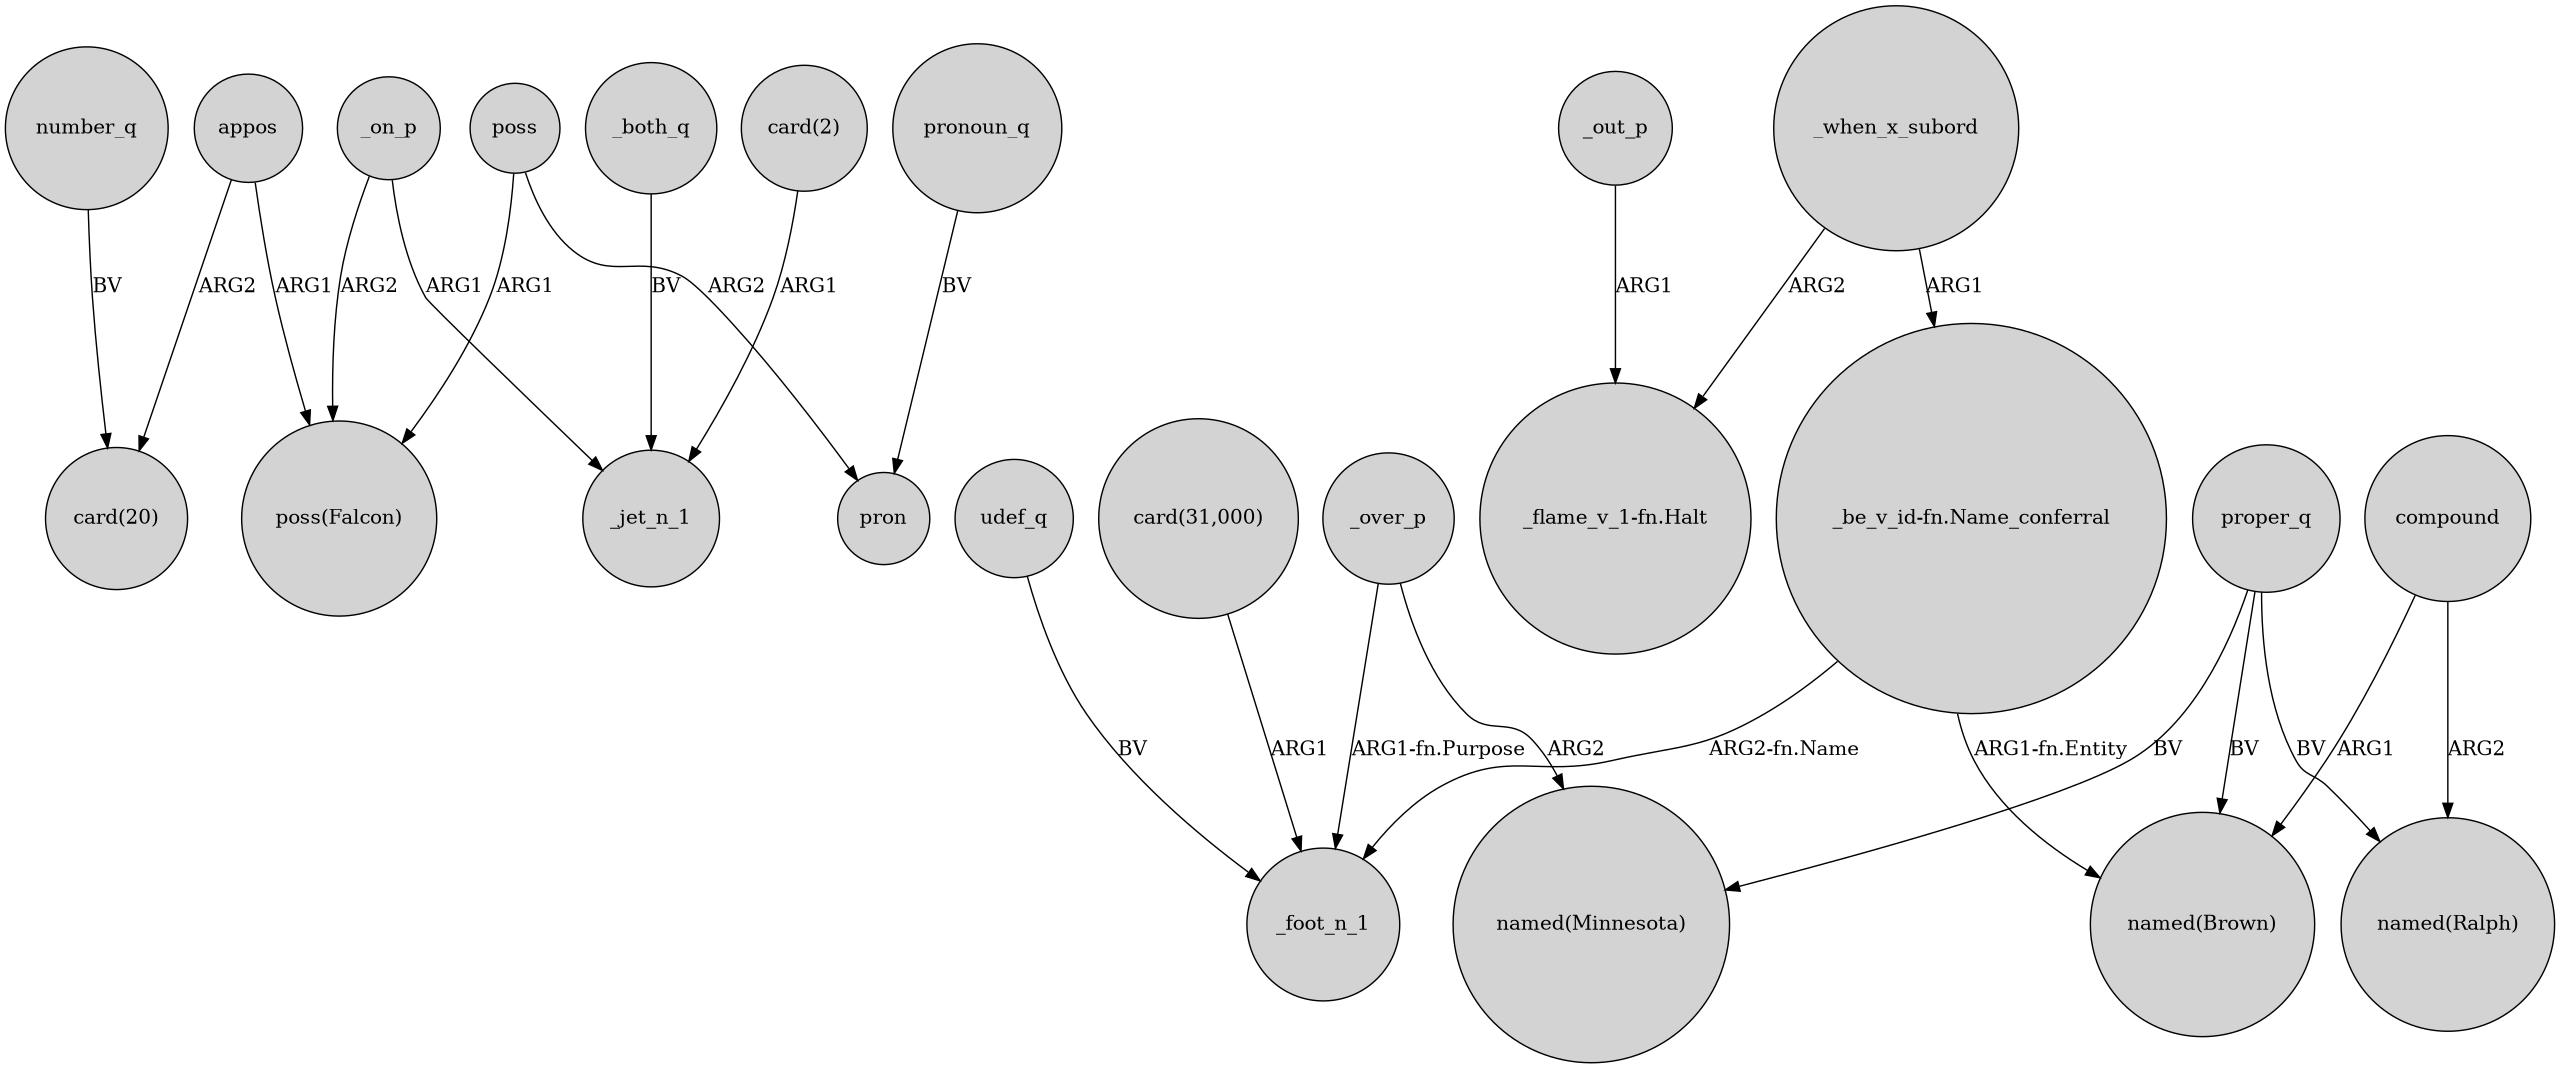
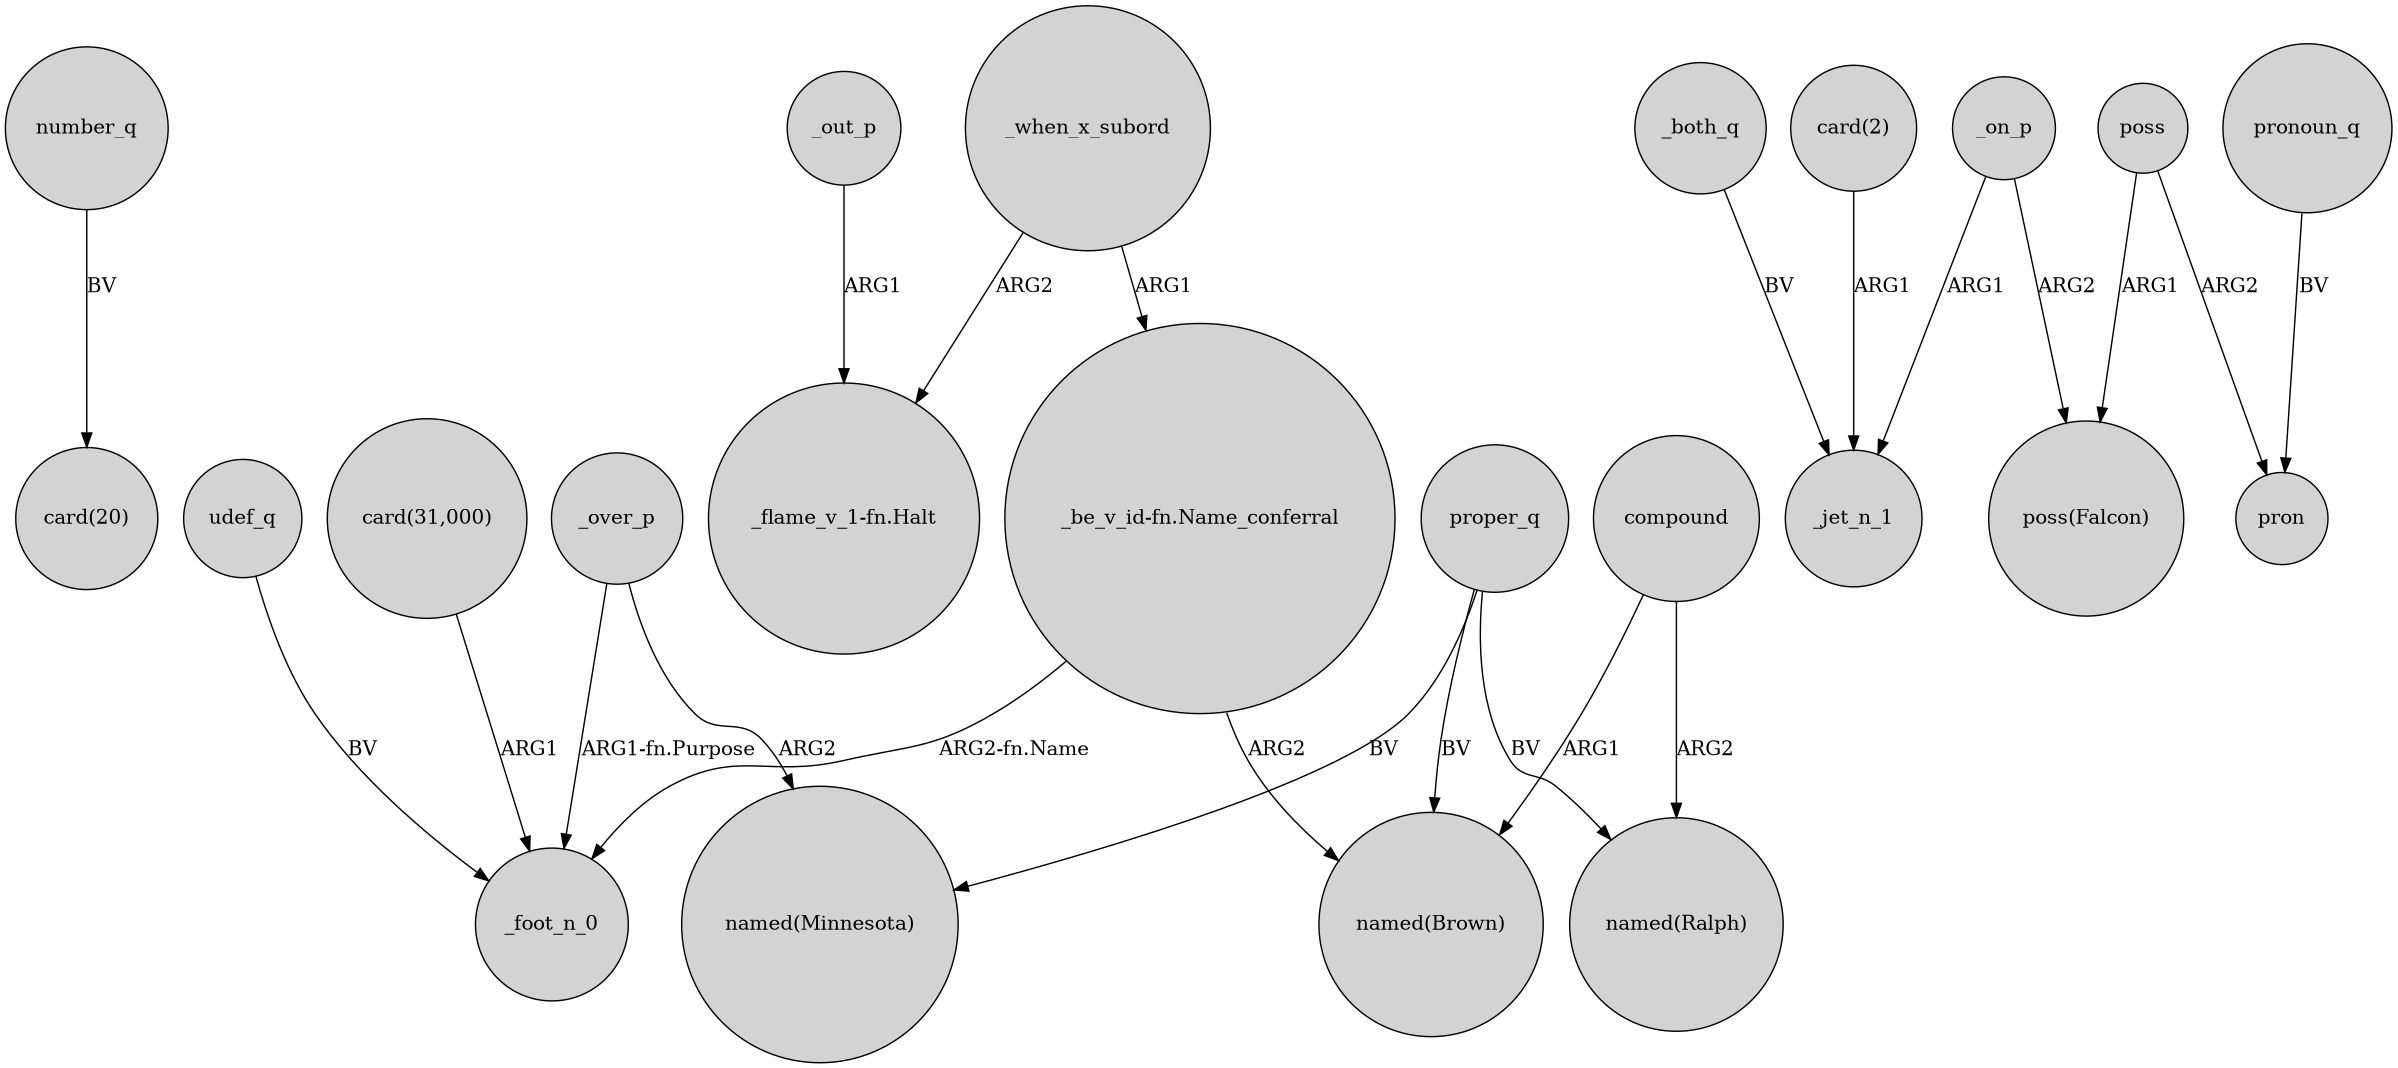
node "appos": removed
edge "_be_v_id-fn.Name_conferral" -> "named(Brown)": label "ARG1-fn.Entity" -> "ARG2"
node "_foot_n_1": label "_foot_n_1" -> "_foot_n_0"
